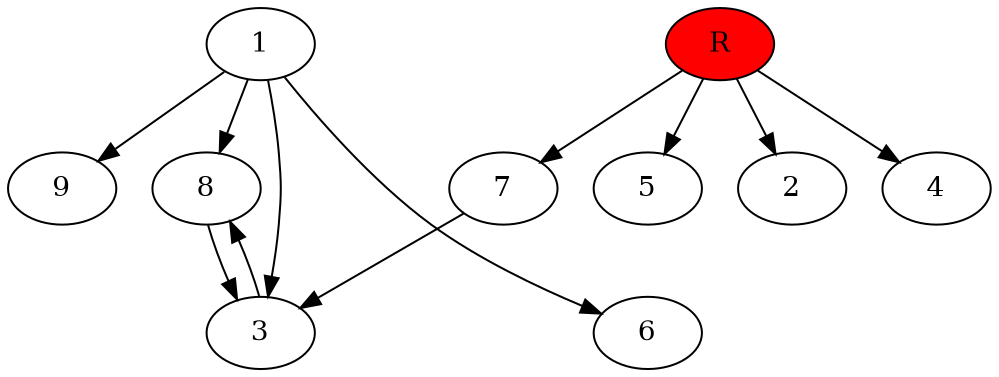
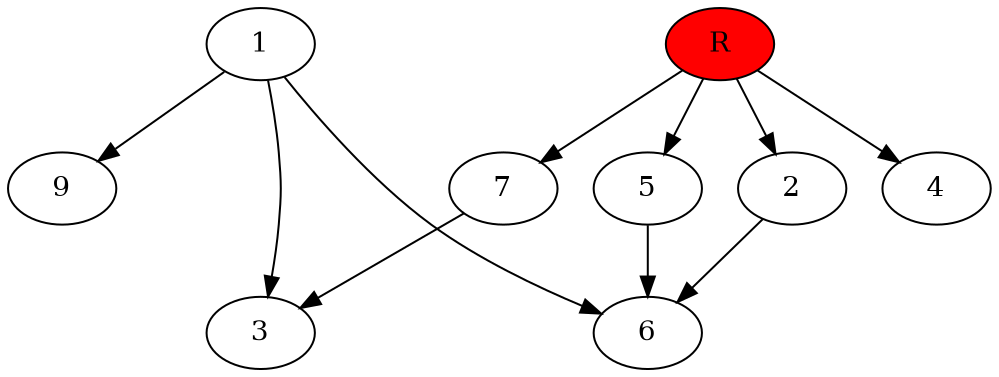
node "8": removed
edge "5" -> "6": added
edge "2" -> "6": added
